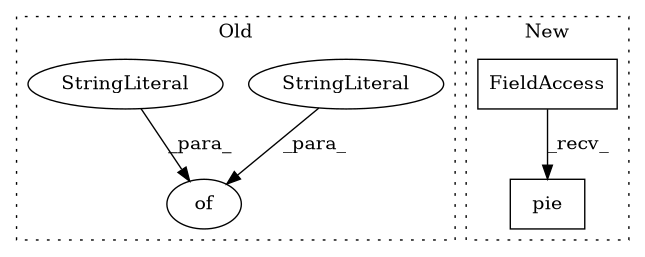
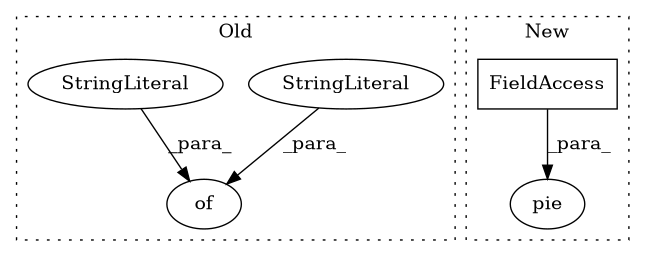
edge "FieldAccess" -> "pie": label "_recv_" -> "_para_"
node "pie": shape box -> ellipse
